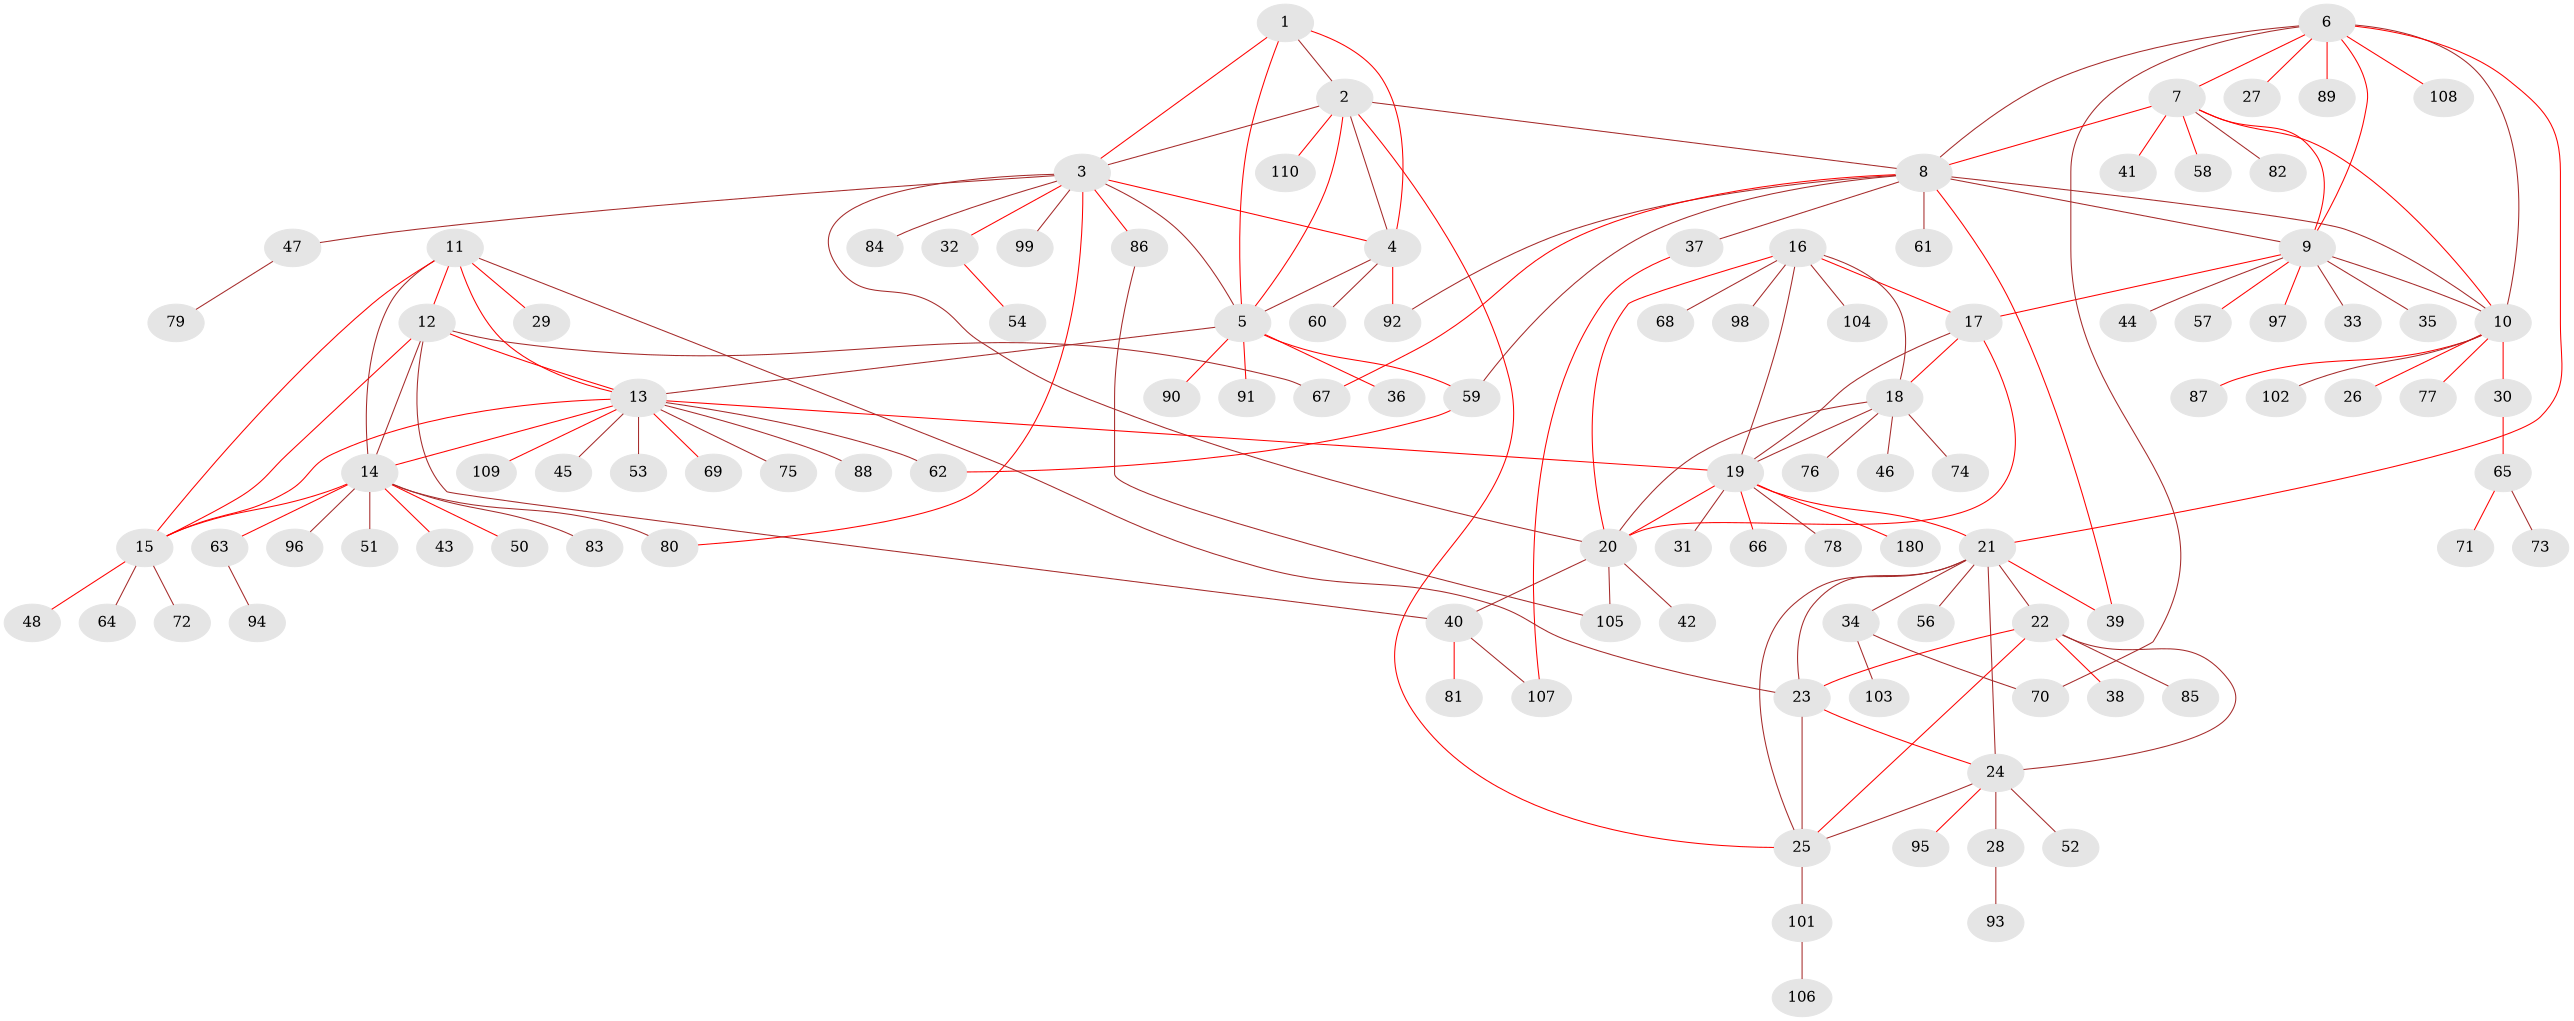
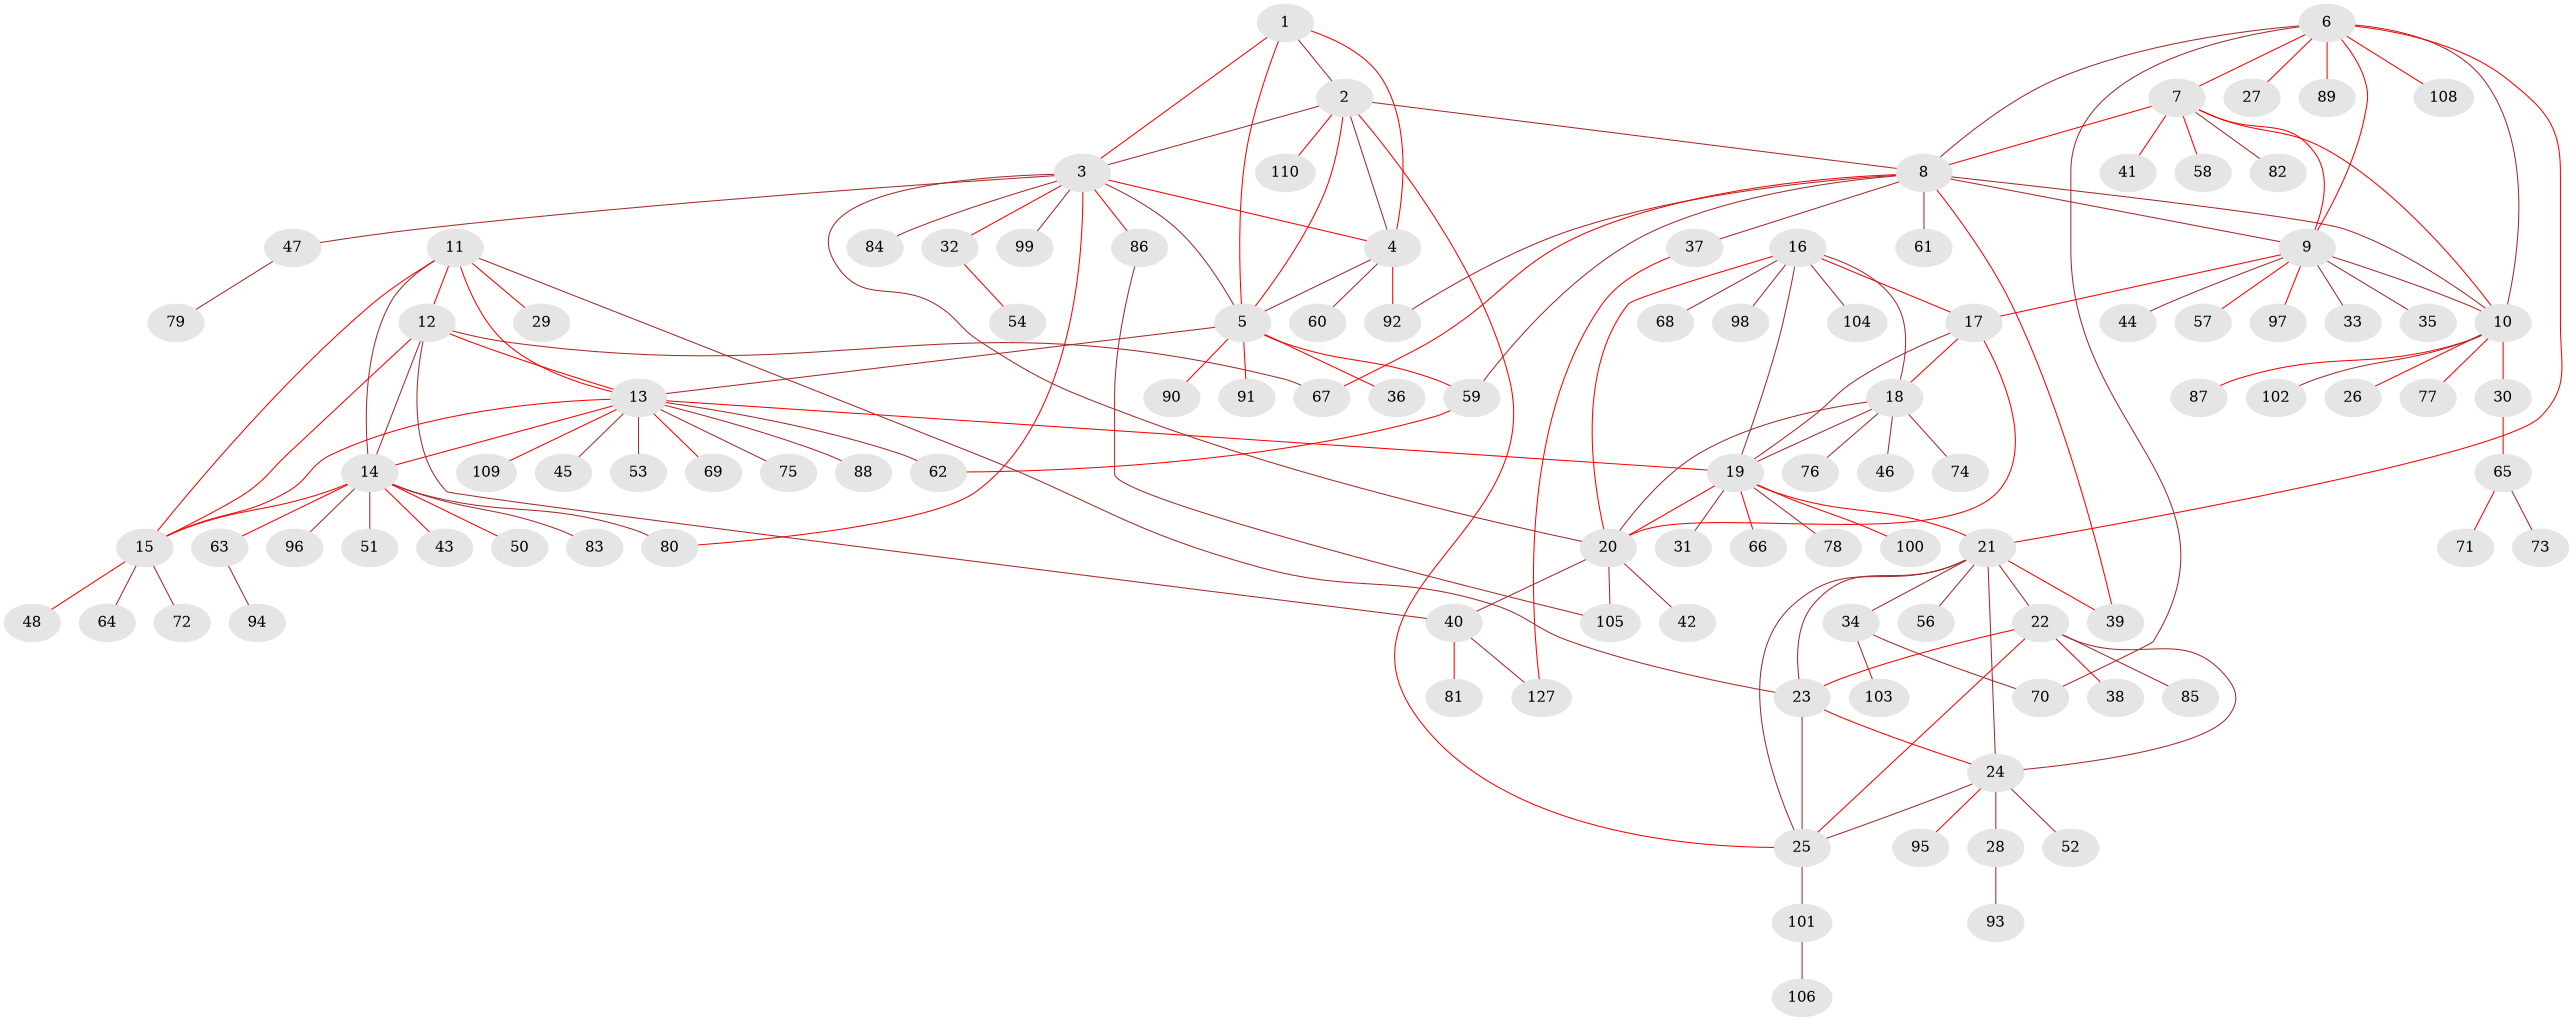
node "180": label "180" -> "100"
node "107": label "107" -> "127"
